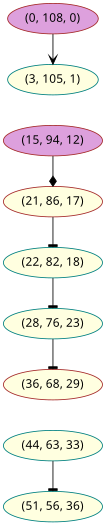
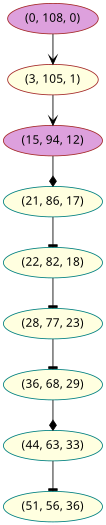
node "(3, 105, 1)": color teal -> brown
edge "(3, 105, 1)" -> "(15, 94, 12)": added
node "(21, 86, 17)": color brown -> teal
node "(28, 76, 23)": label "(28, 76, 23)" -> "(28, 77, 23)"
node "(36, 68, 29)": color brown -> teal
edge "(36, 68, 29)" -> "(44, 63, 33)": added
